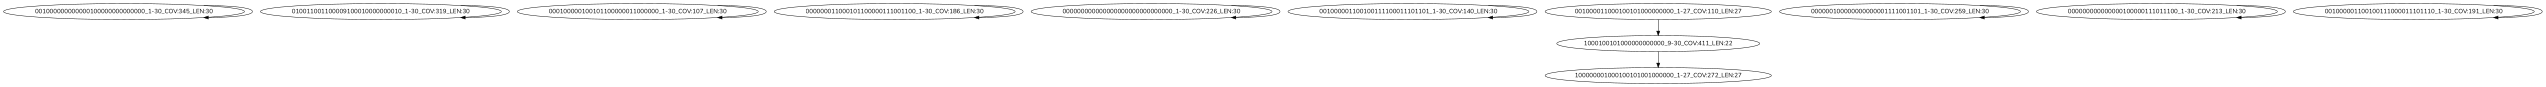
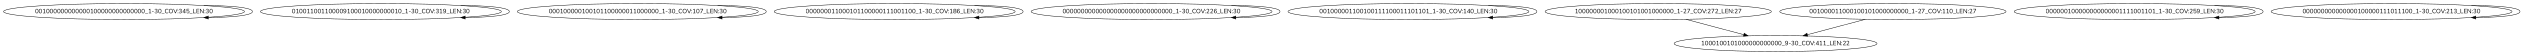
node "001000001100100111000011101110_1-30_COV:191_LEN:30": removed
edge "1000100101000000000000_9-30_COV:411_LEN:22" -> "100000001000100101001000000_1-27_COV:272_LEN:27": reversed
